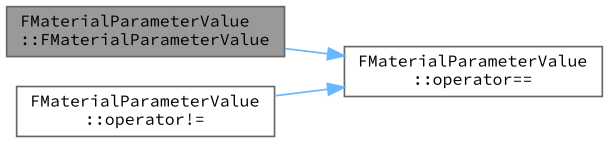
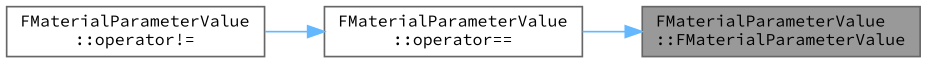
edge "FMaterialParameterValue ::FMaterialParameterValue" -> "FMaterialParameterValue ::operator==": reversed
